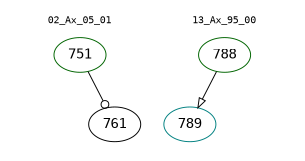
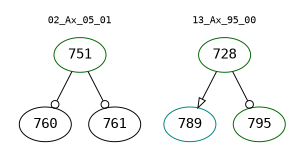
node "788": label "788" -> "728"
node "760": added
node "795": added
